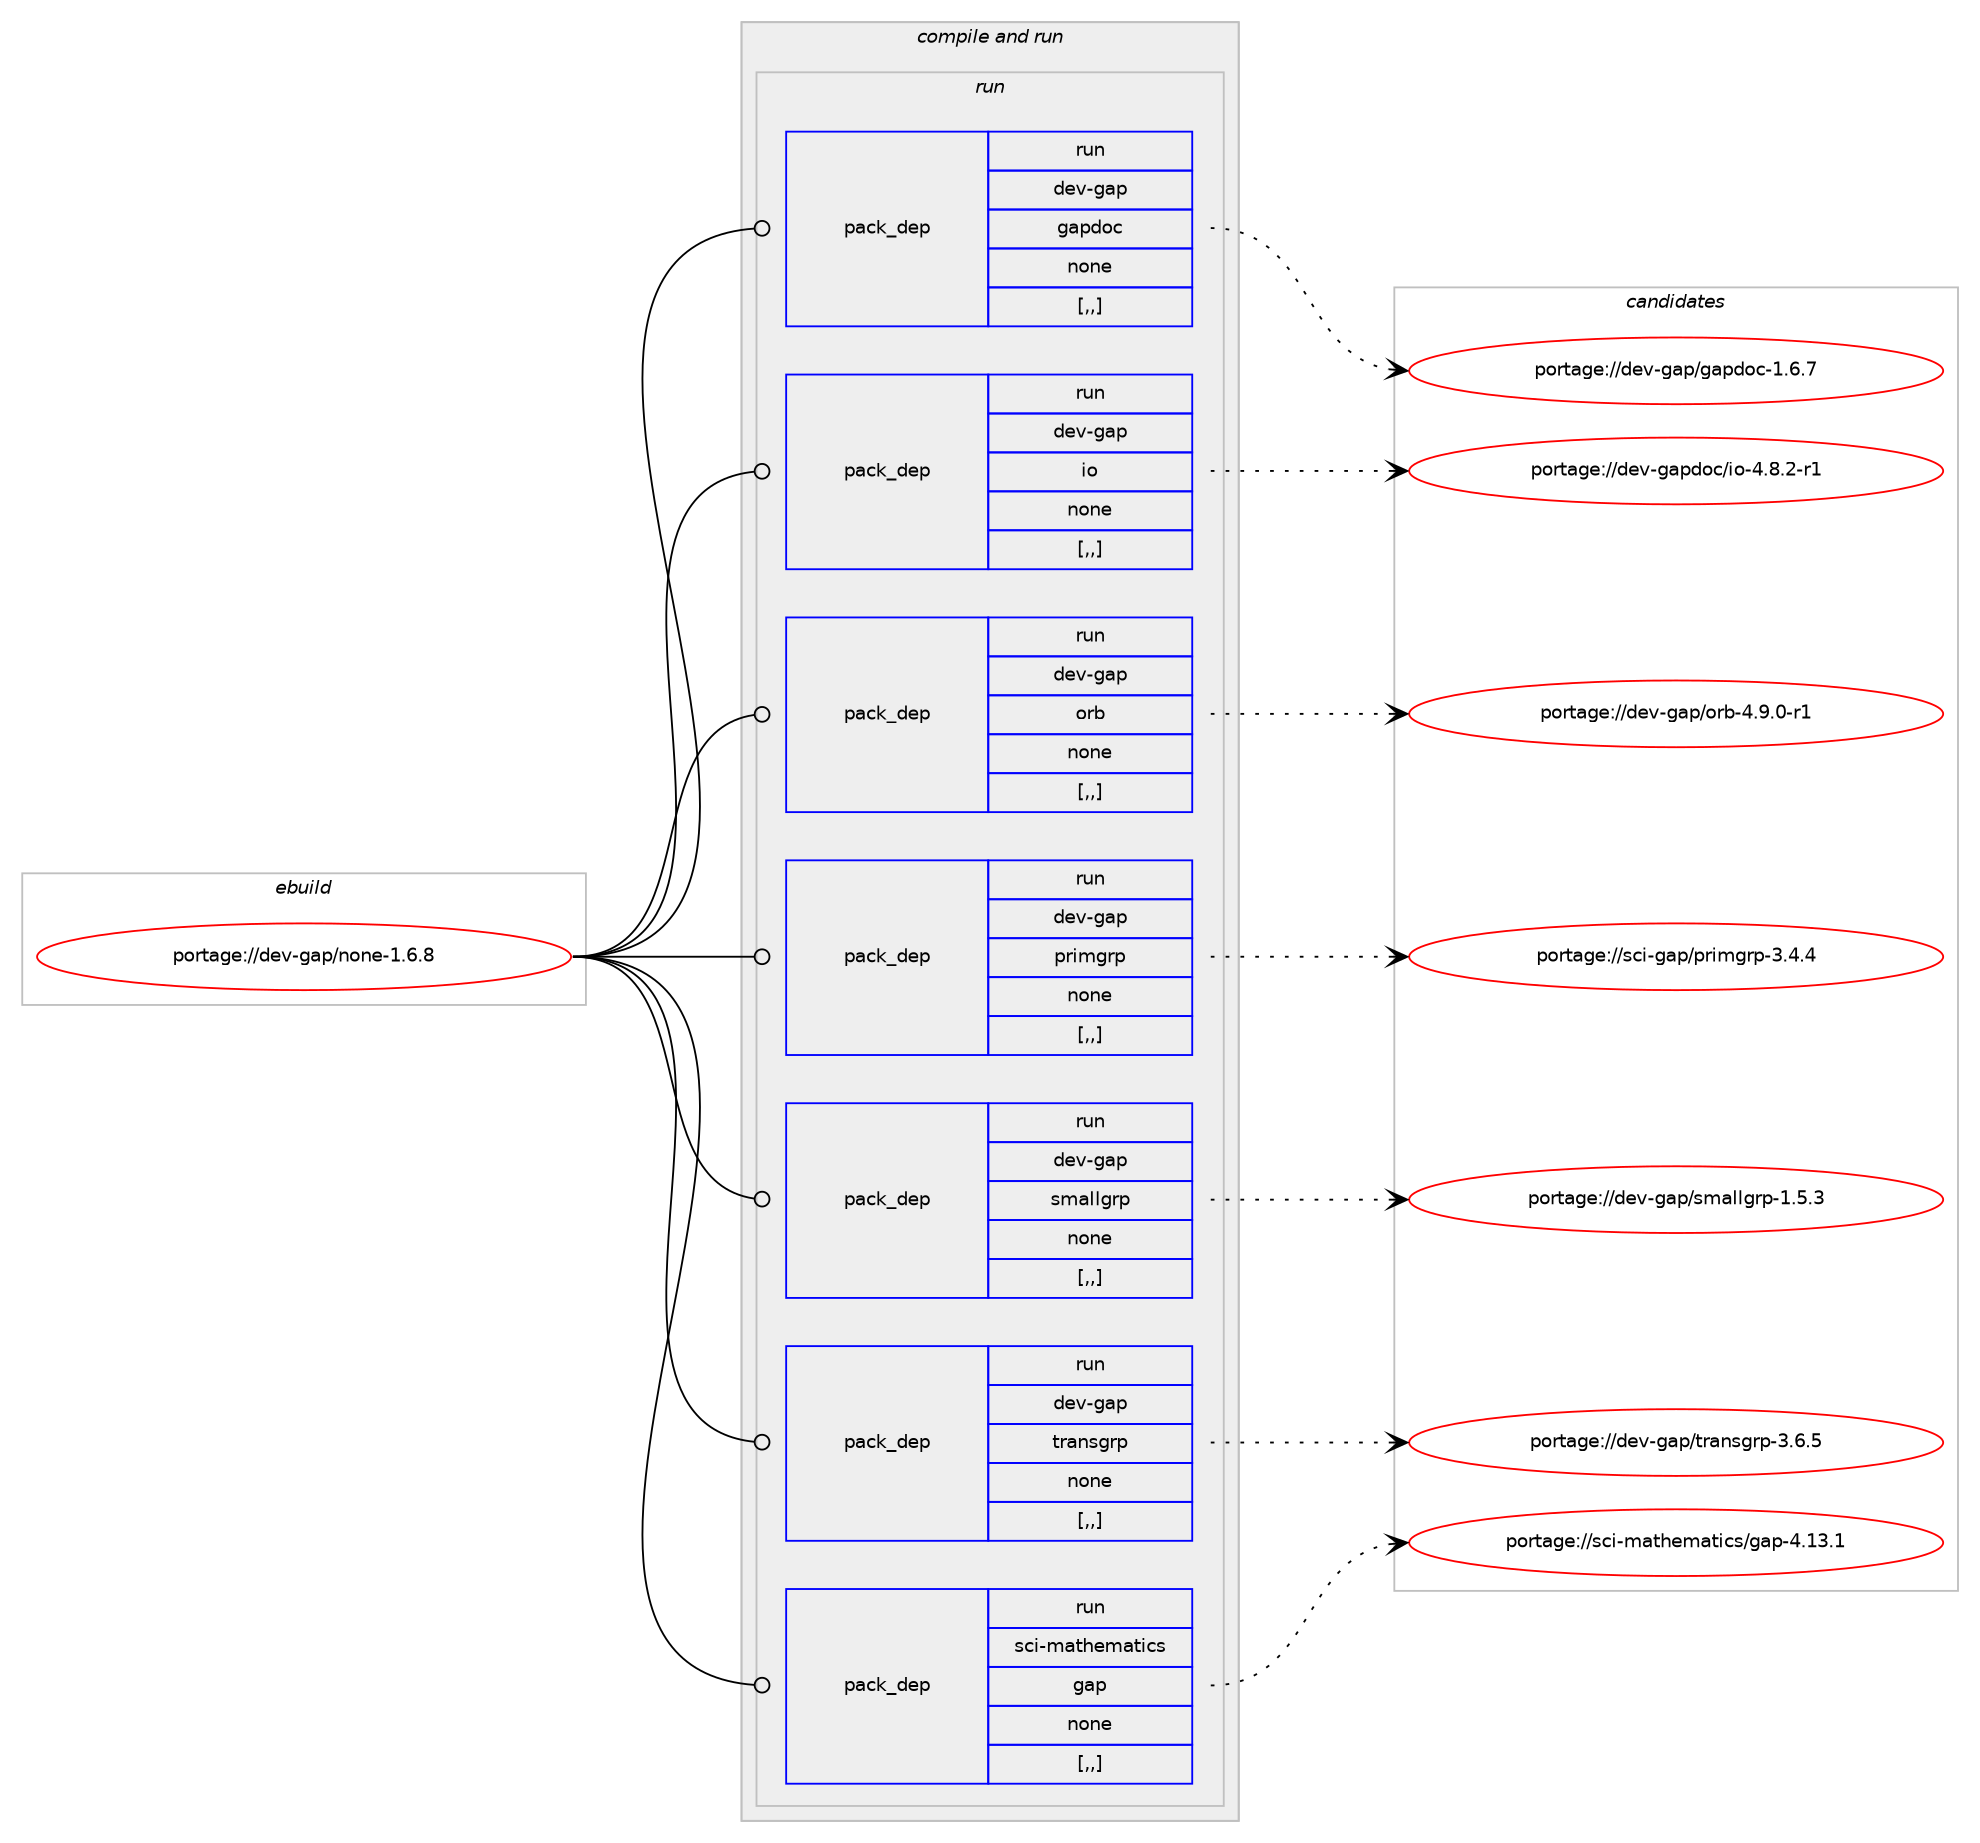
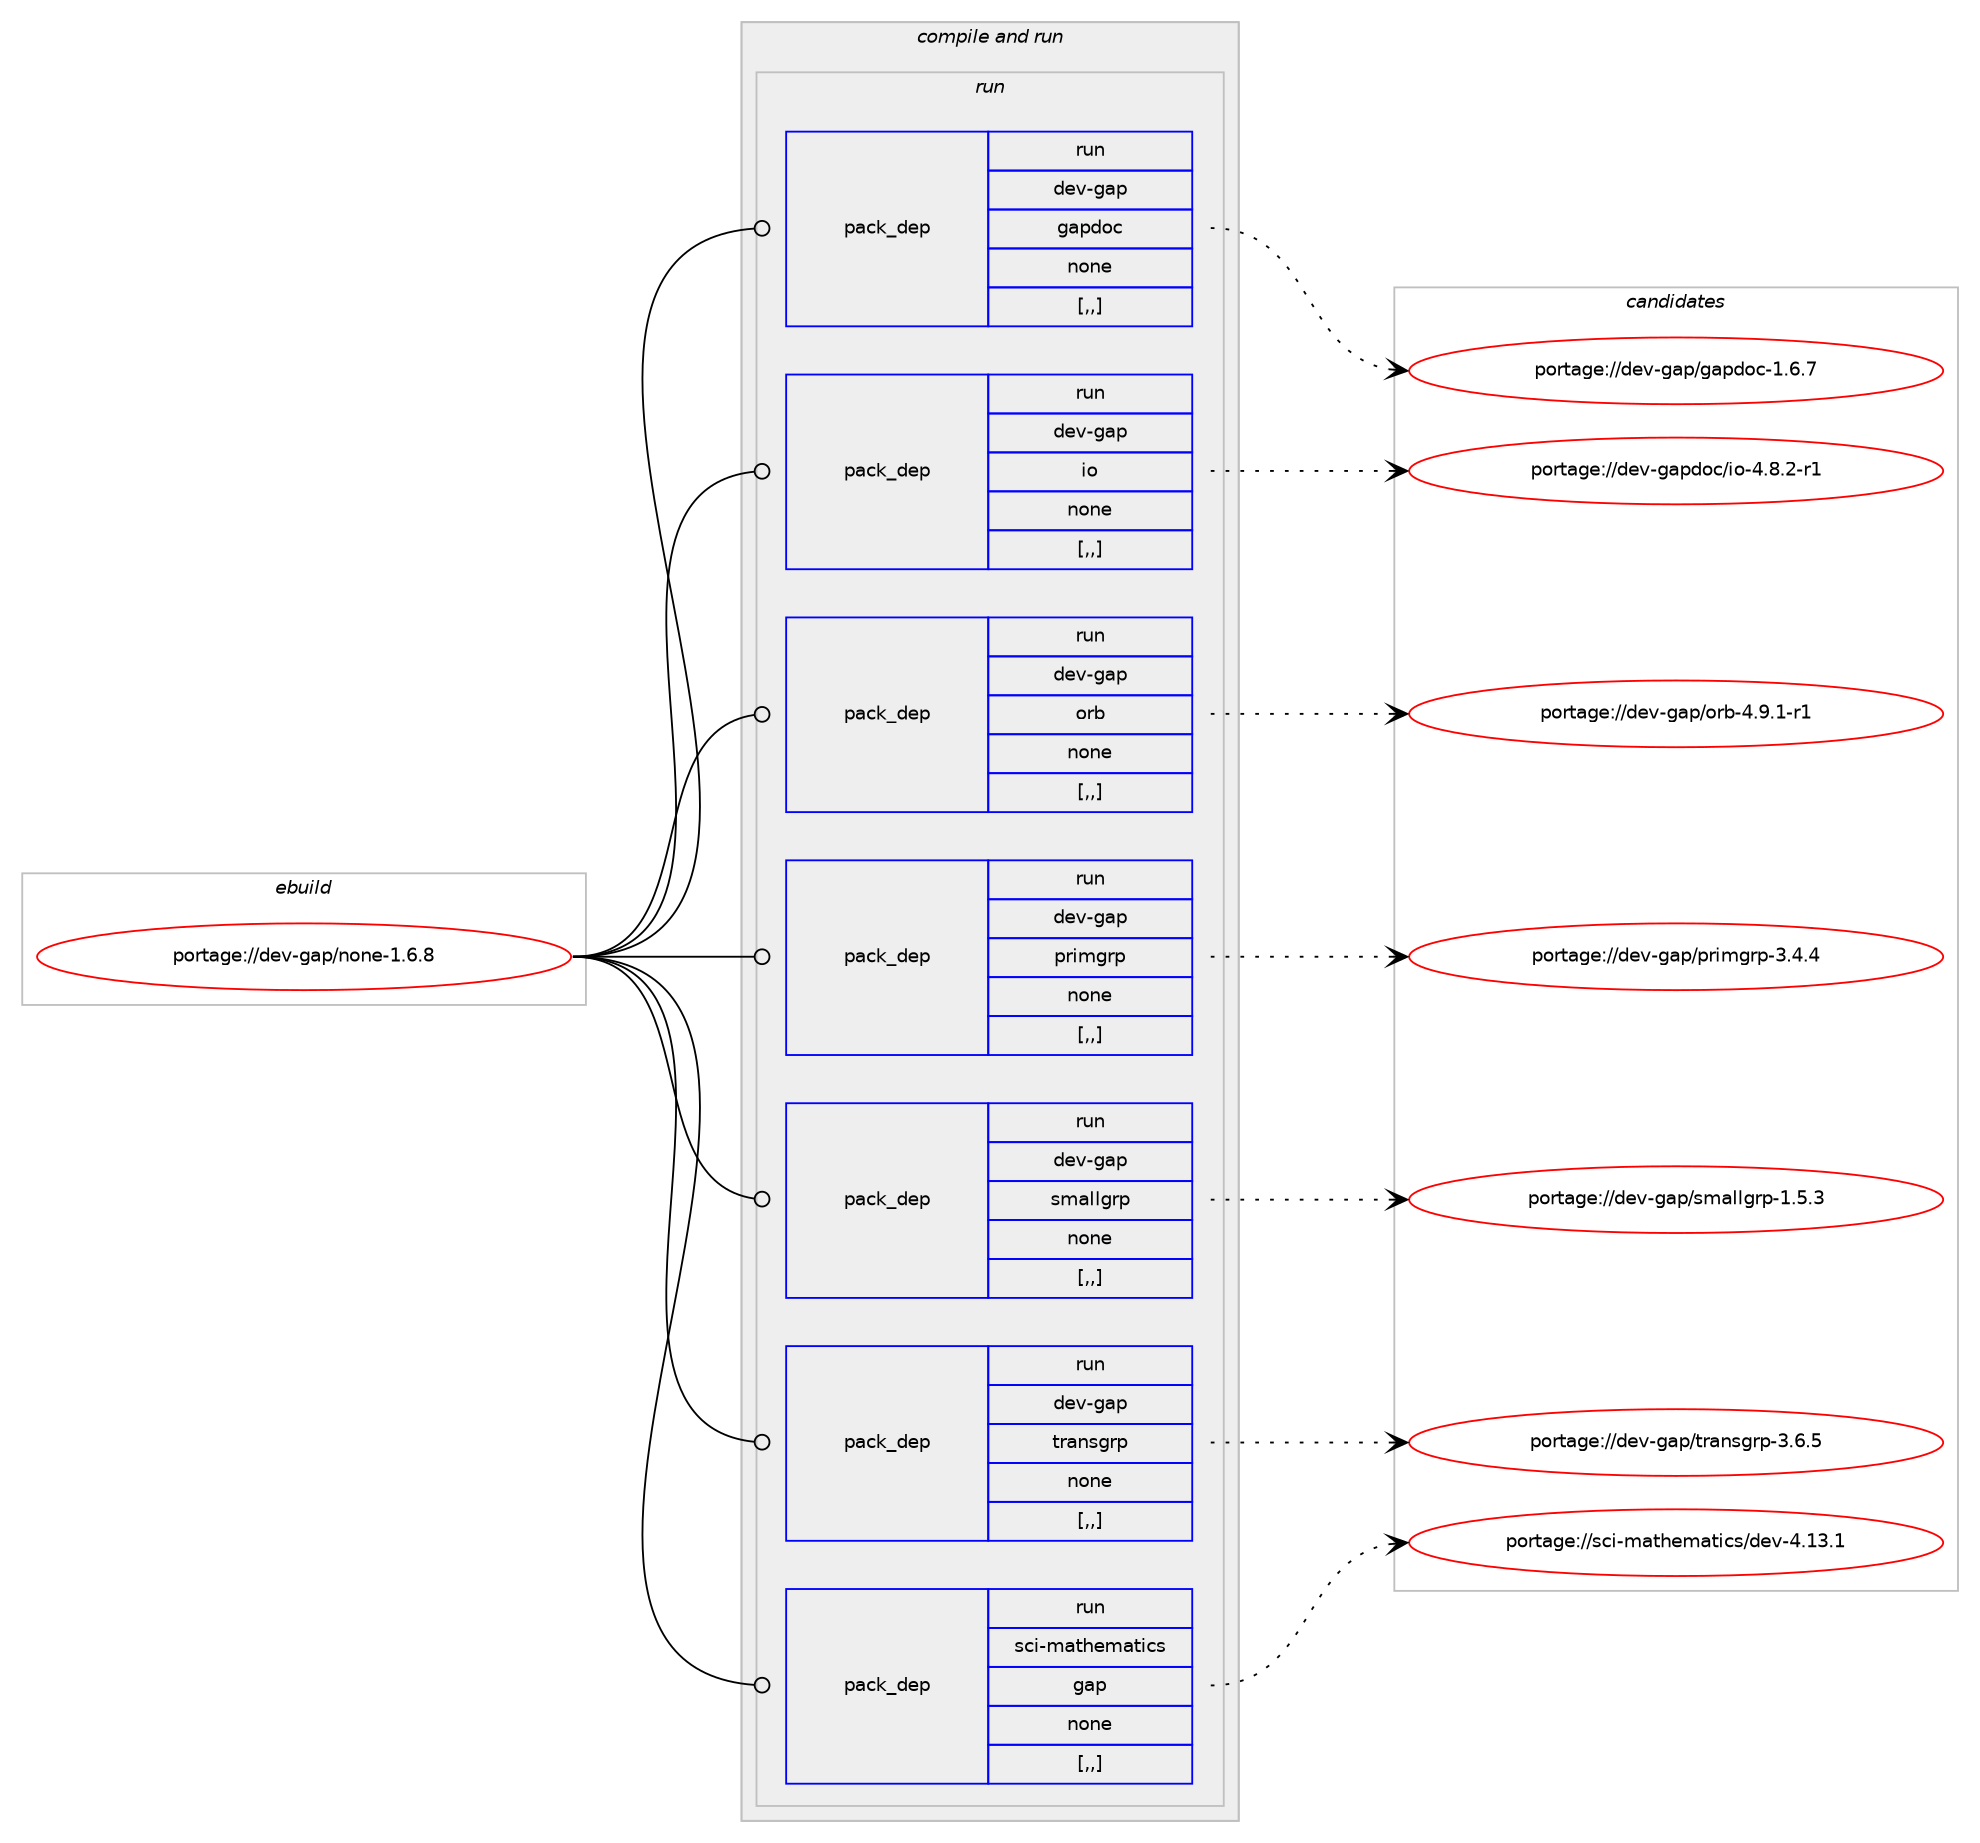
node "portage://dev-gap/orb-4.9.0-r1": label "portage://dev-gap/orb-4.9.0-r1" -> "portage://dev-gap/orb-4.9.1-r1"
node "portage://sci-gap/primgrp-3.4.4": label "portage://sci-gap/primgrp-3.4.4" -> "portage://dev-gap/primgrp-3.4.4"
node "portage://sci-mathematics/gap-4.13.1": label "portage://sci-mathematics/gap-4.13.1" -> "portage://sci-mathematics/dev-4.13.1"
